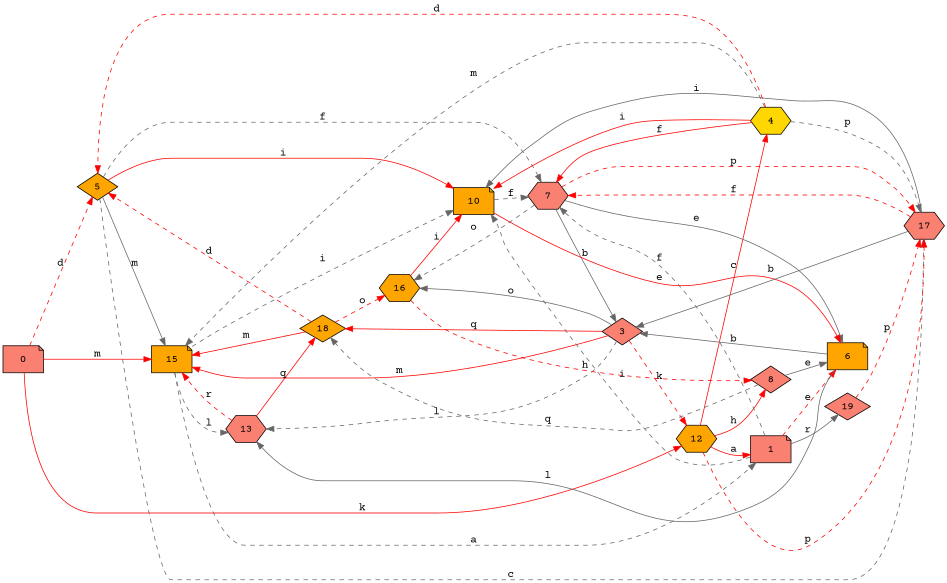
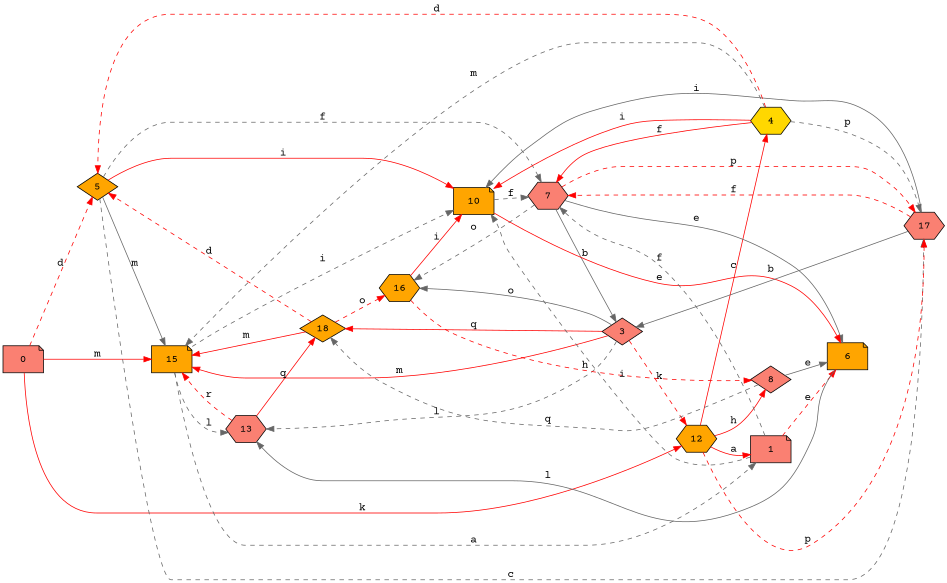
edge "6" -> "3": removed, label "b"
node "19": removed
